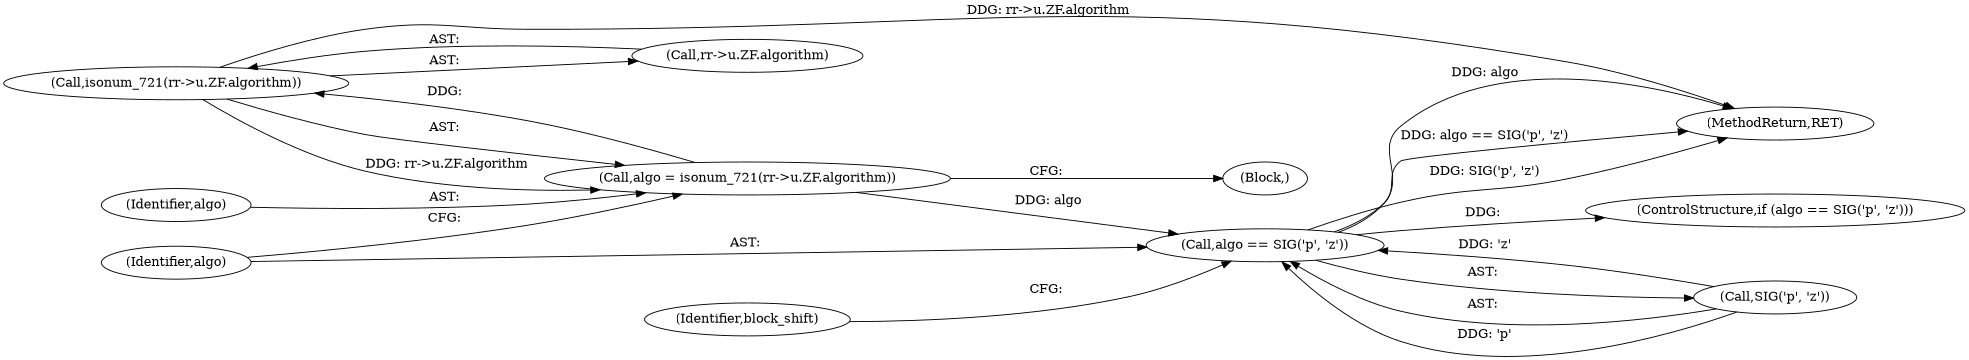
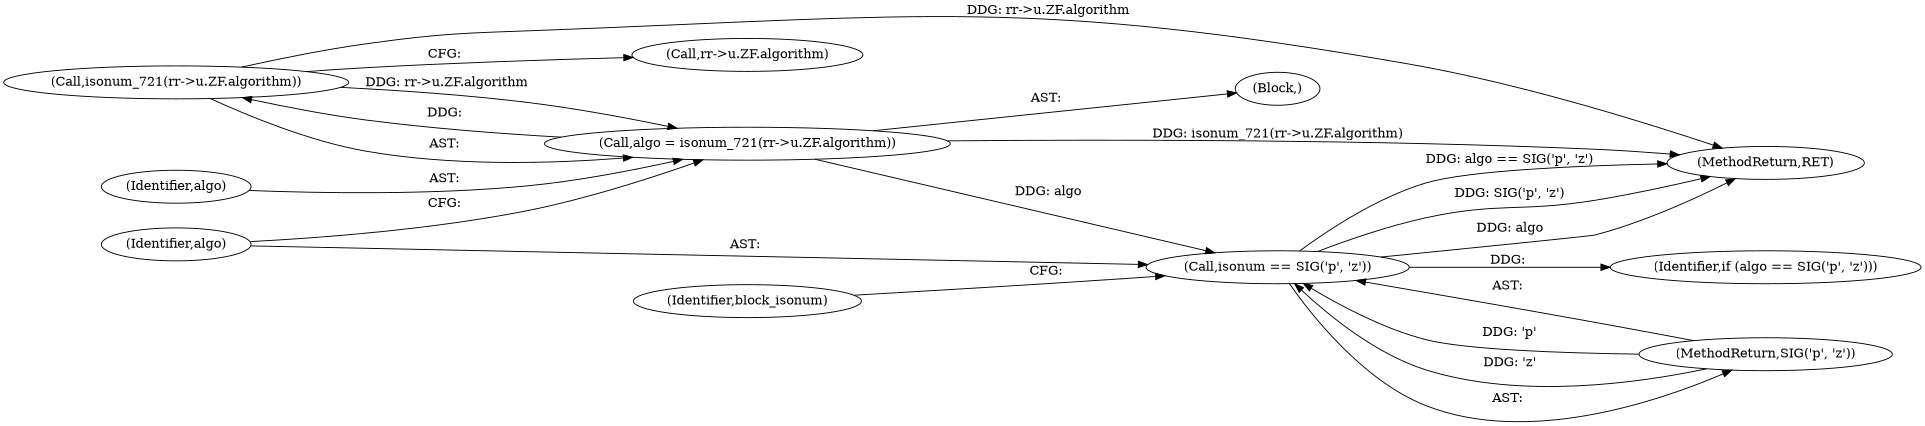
edge "(Call,rr->u.ZF.algorithm)" -> "(Call,isonum_721(rr->u.ZF.algorithm))": removed, label "AST:"
edge "(Call,isonum_721(rr->u.ZF.algorithm))" -> "(Call,rr->u.ZF.algorithm)": label "AST: " -> "CFG: "
edge "(Call,algo = isonum_721(rr->u.ZF.algorithm))" -> "(MethodReturn,RET)": added, label "DDG: isonum_721(rr->u.ZF.algorithm)"
edge "(Call,algo = isonum_721(rr->u.ZF.algorithm))" -> "(Block,)": label "CFG: " -> "AST: "
node "(ControlStructure,if (algo == SIG('p', 'z')))": label "(ControlStructure,if (algo == SIG('p', 'z')))" -> "(Identifier,if (algo == SIG('p', 'z')))"
node "(Call,algo == SIG('p', 'z'))": label "(Call,algo == SIG('p', 'z'))" -> "(Call,isonum == SIG('p', 'z'))"
node "(Call,SIG('p', 'z'))": label "(Call,SIG('p', 'z'))" -> "(MethodReturn,SIG('p', 'z'))"
node "(Identifier,block_shift)": label "(Identifier,block_shift)" -> "(Identifier,block_isonum)"
